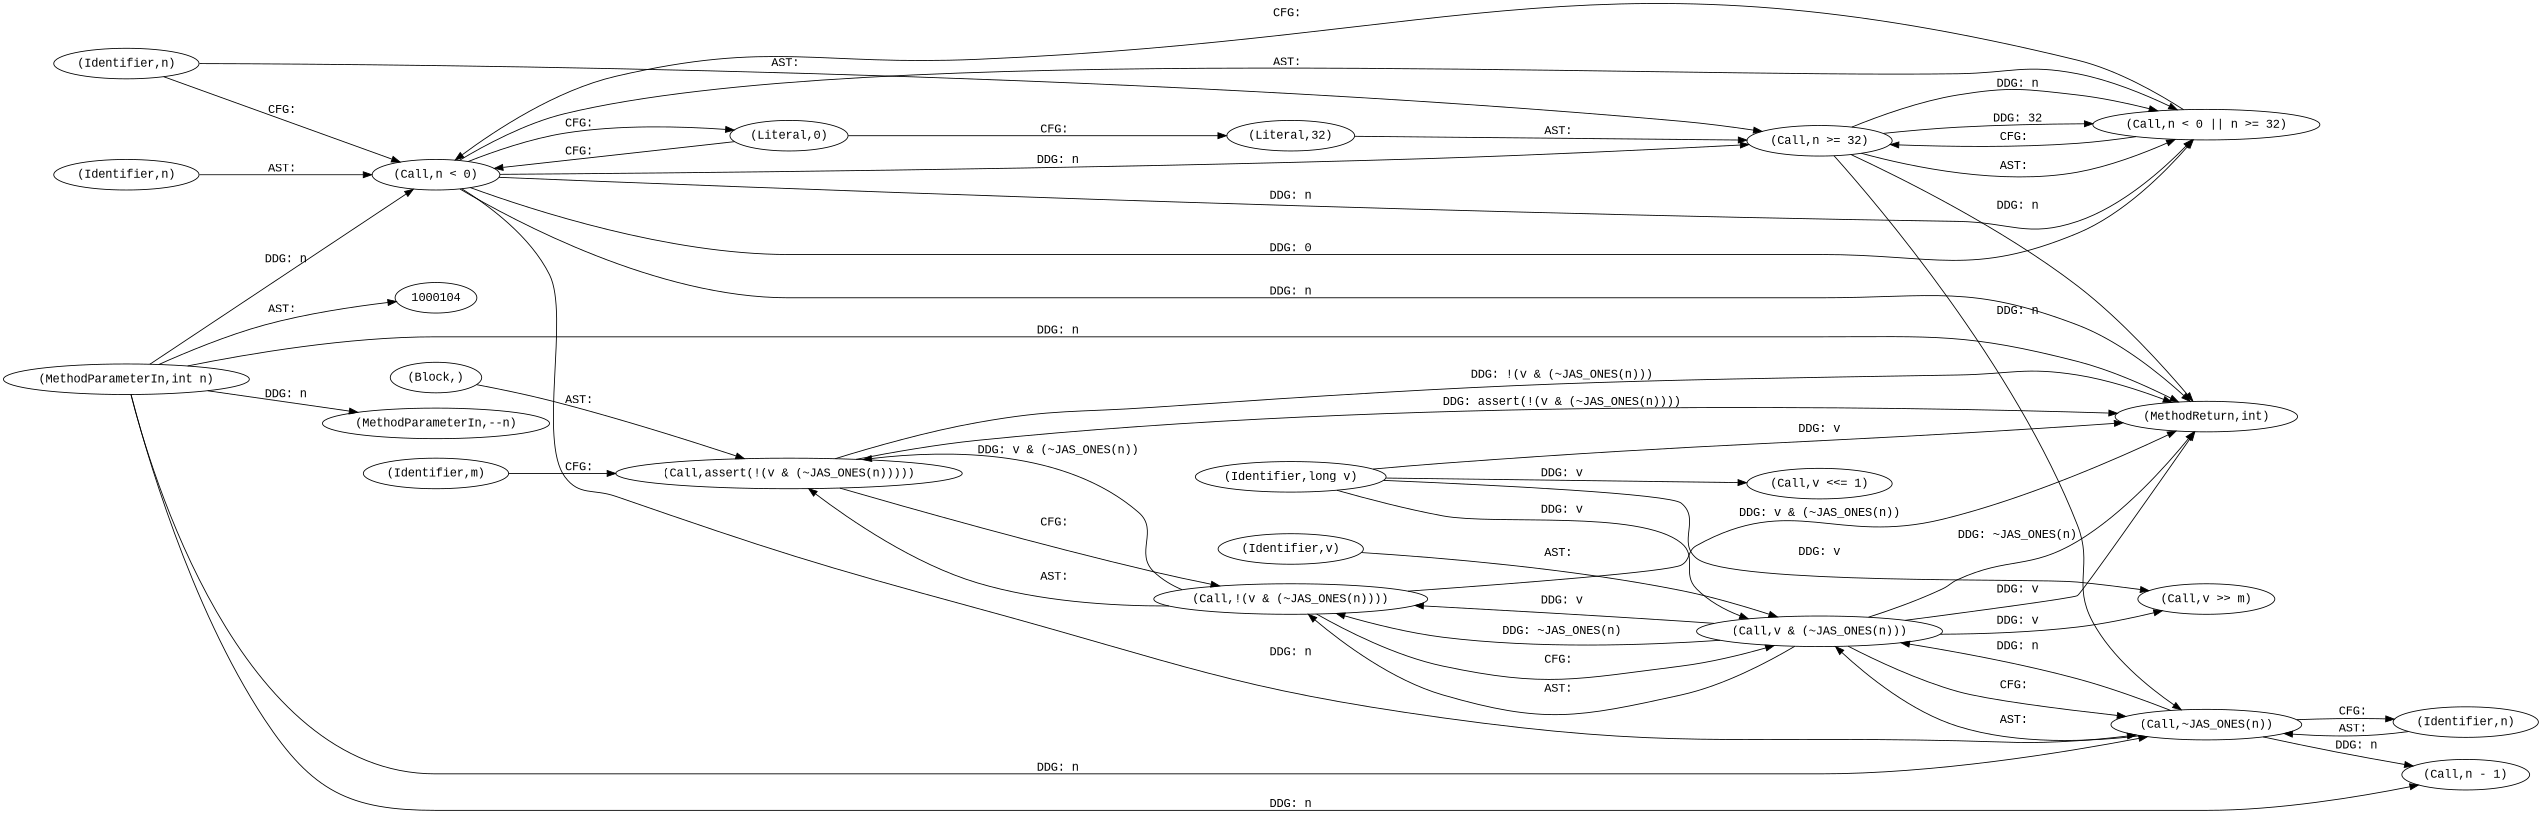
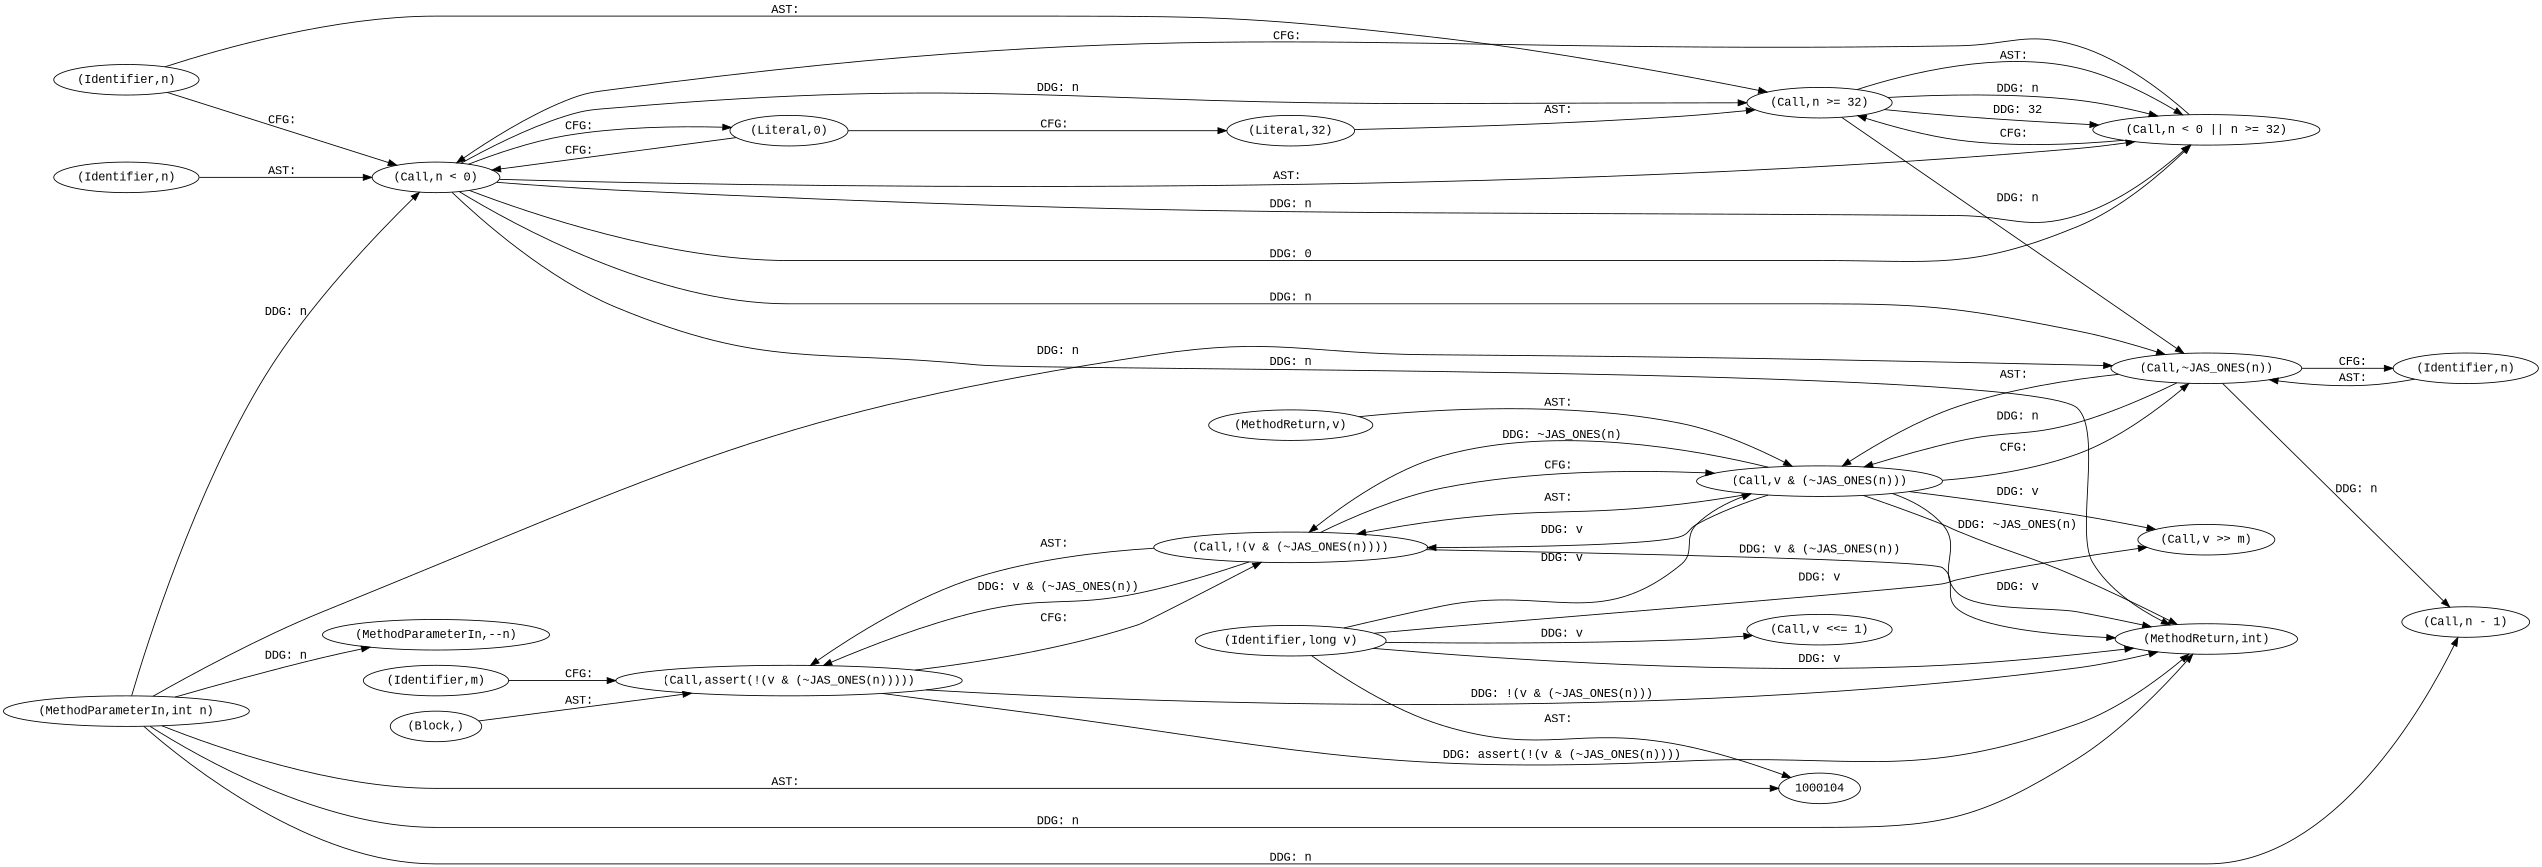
edge "(Call,n >= 32)" -> "(MethodReturn,int)": removed, label "DDG: n"
node "(Identifier,v)": label "(Identifier,v)" -> "(MethodReturn,v)"
edge "(Identifier,long v)" -> "1000104": added, label "AST:"
